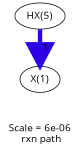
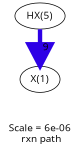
edge "HX(5)" -> "X(1)": label " 1" -> " 9"
